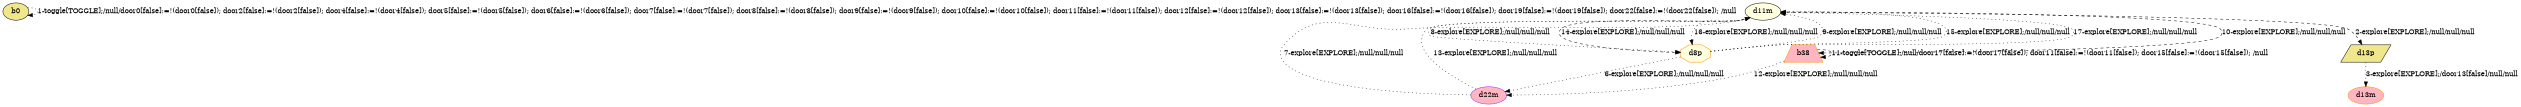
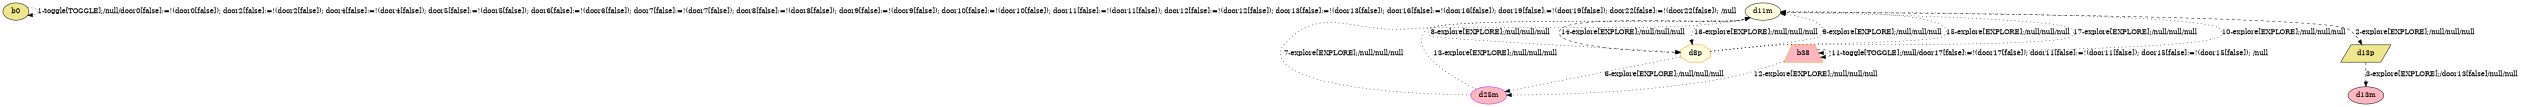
edge "d11m" -> "b38": style dashed -> dotted
edge "d13p" -> "d13m": style dotted -> dashed
node "d22m": label "d22m" -> "d25m"
node "d13m": color darkorange -> black
